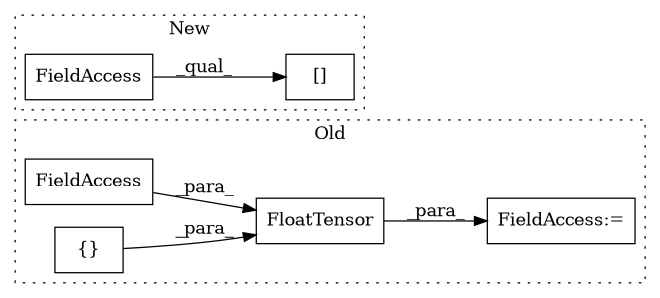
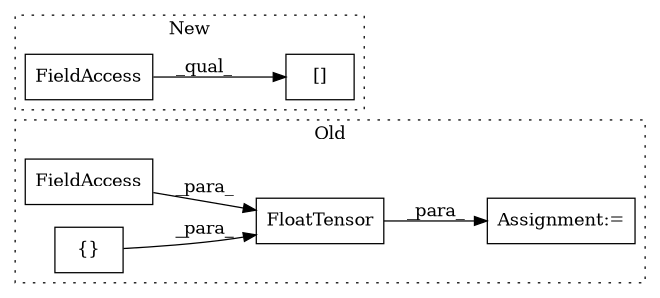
node "FieldAccess:=": label "FieldAccess:=" -> "Assignment:="
